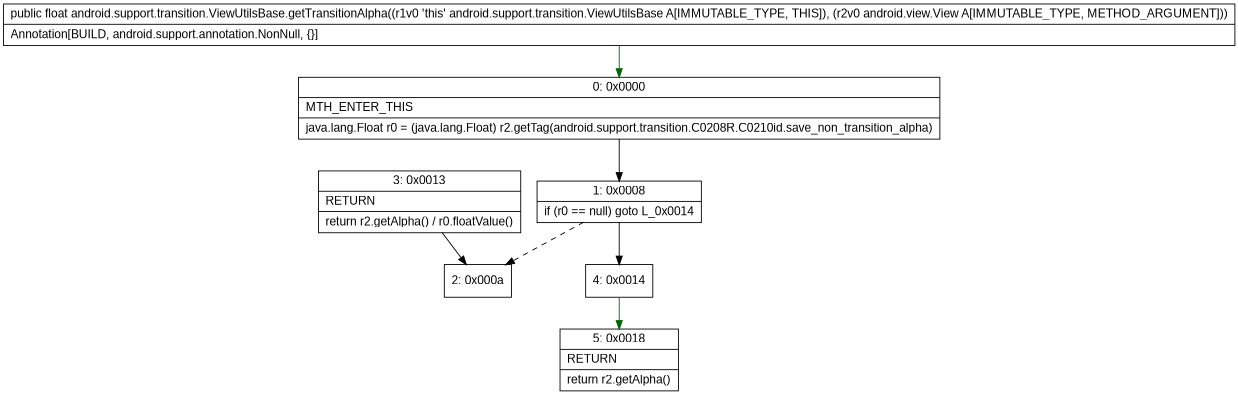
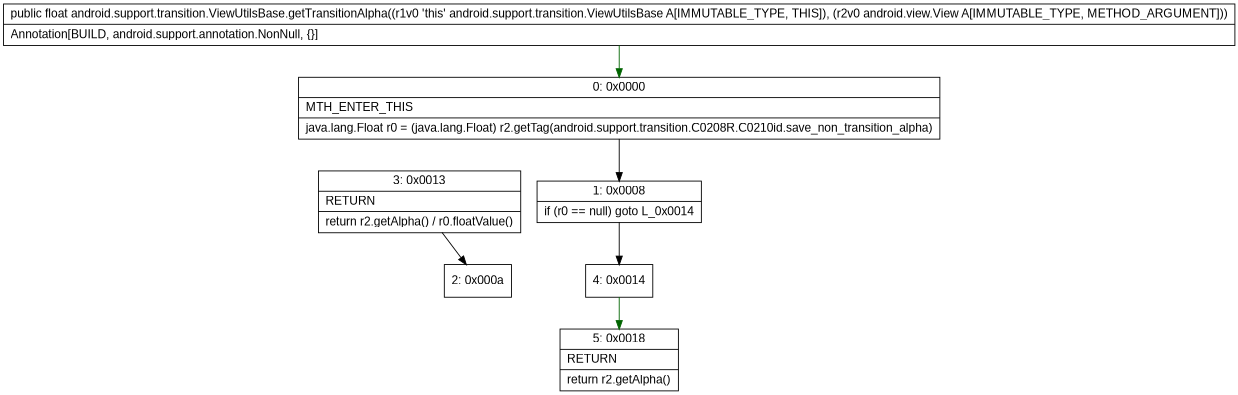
edge "1: 0x0008" -> "2: 0x000a": removed
